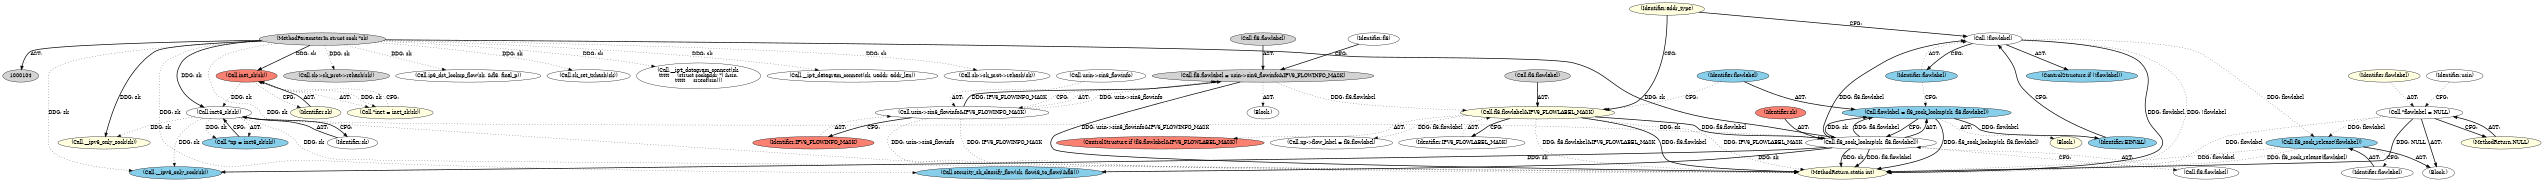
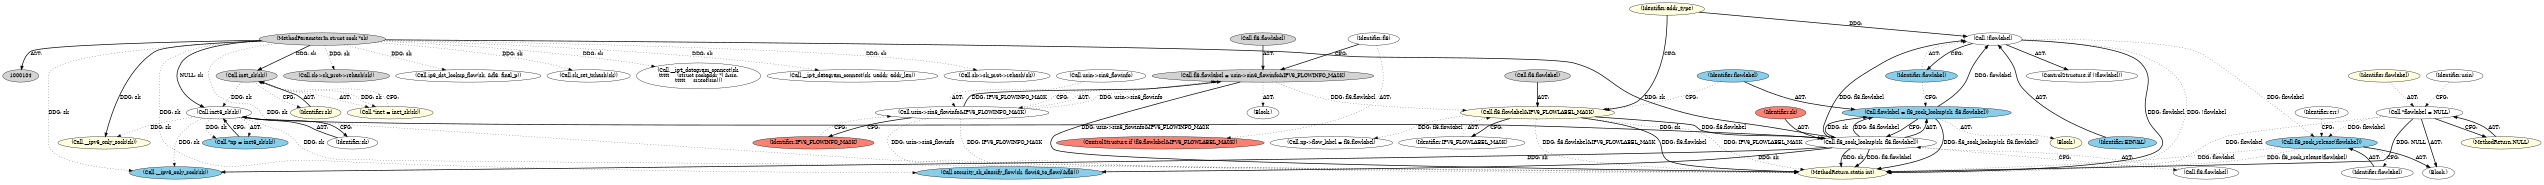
edge "(Identifier,addr_type)" -> "(Call,!flowlabel)": label "CFG: " -> "DDG: "
edge "(MethodParameterIn,struct sock *sk)" -> "(Call,inet6_sk(sk))": label "DDG: sk" -> "NULL: sk"
node "(Call,inet_sk(sk))": fillcolor salmon -> lightgrey
node "(ControlStructure,if (!flowlabel))": fillcolor skyblue -> white
edge "(Identifier,EINVAL)" -> "(Call,!flowlabel)": label "CFG: " -> "AST: "
node "(Identifier,err)": added
edge "(Call,inet6_sk(sk))" -> "(Call,fl6_sock_lookup(sk, fl6.flowlabel))": style dotted -> bold
edge "(Identifier,IPV6_FLOWINFO_MASK)" -> "(Call,usin->sin6_flowinfo&IPV6_FLOWINFO_MASK)": label "AST: " -> "CFG: "
edge "(Call,flowlabel = fl6_sock_lookup(sk, fl6.flowlabel))" -> "(Identifier,EINVAL)": now "(Call,flowlabel = fl6_sock_lookup(sk, fl6.flowlabel))" -> "(Call,!flowlabel)"
edge "(Call,fl6.flowlabel&IPV6_FLOWLABEL_MASK)" -> "(ControlStructure,if (fl6.flowlabel&IPV6_FLOWLABEL_MASK))": now "(Identifier,fl6)" -> "(ControlStructure,if (fl6.flowlabel&IPV6_FLOWLABEL_MASK))"
